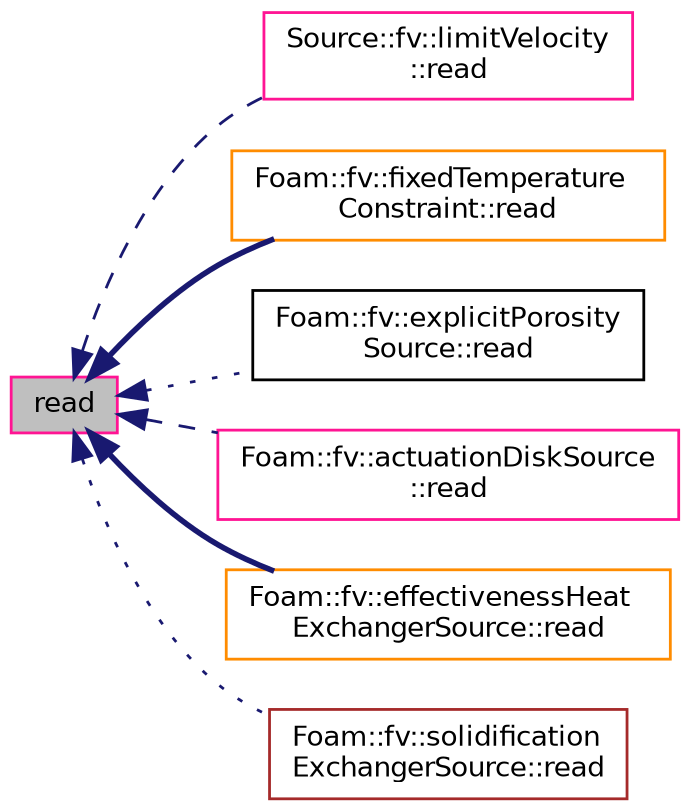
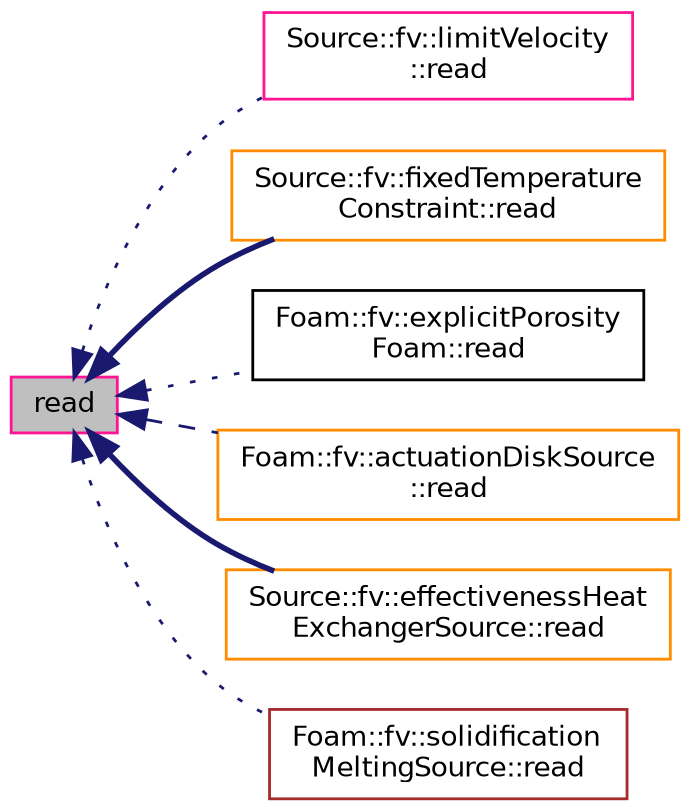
node "Foam::fv::fixedTemperature Constraint::read": label "Foam::fv::fixedTemperature Constraint::read" -> "Source::fv::fixedTemperature Constraint::read"
edge "Source::fv::limitVelocity ::read" -> "read": style dashed -> dotted
node "Foam::fv::explicitPorosity Source::read": label "Foam::fv::explicitPorosity Source::read" -> "Foam::fv::explicitPorosity Foam::read"
node "Foam::fv::actuationDiskSource ::read": color deeppink -> darkorange
node "Foam::fv::effectivenessHeat ExchangerSource::read": label "Foam::fv::effectivenessHeat ExchangerSource::read" -> "Source::fv::effectivenessHeat ExchangerSource::read"
node "Foam::fv::solidification ExchangerSource::read": label "Foam::fv::solidification ExchangerSource::read" -> "Foam::fv::solidification MeltingSource::read"
